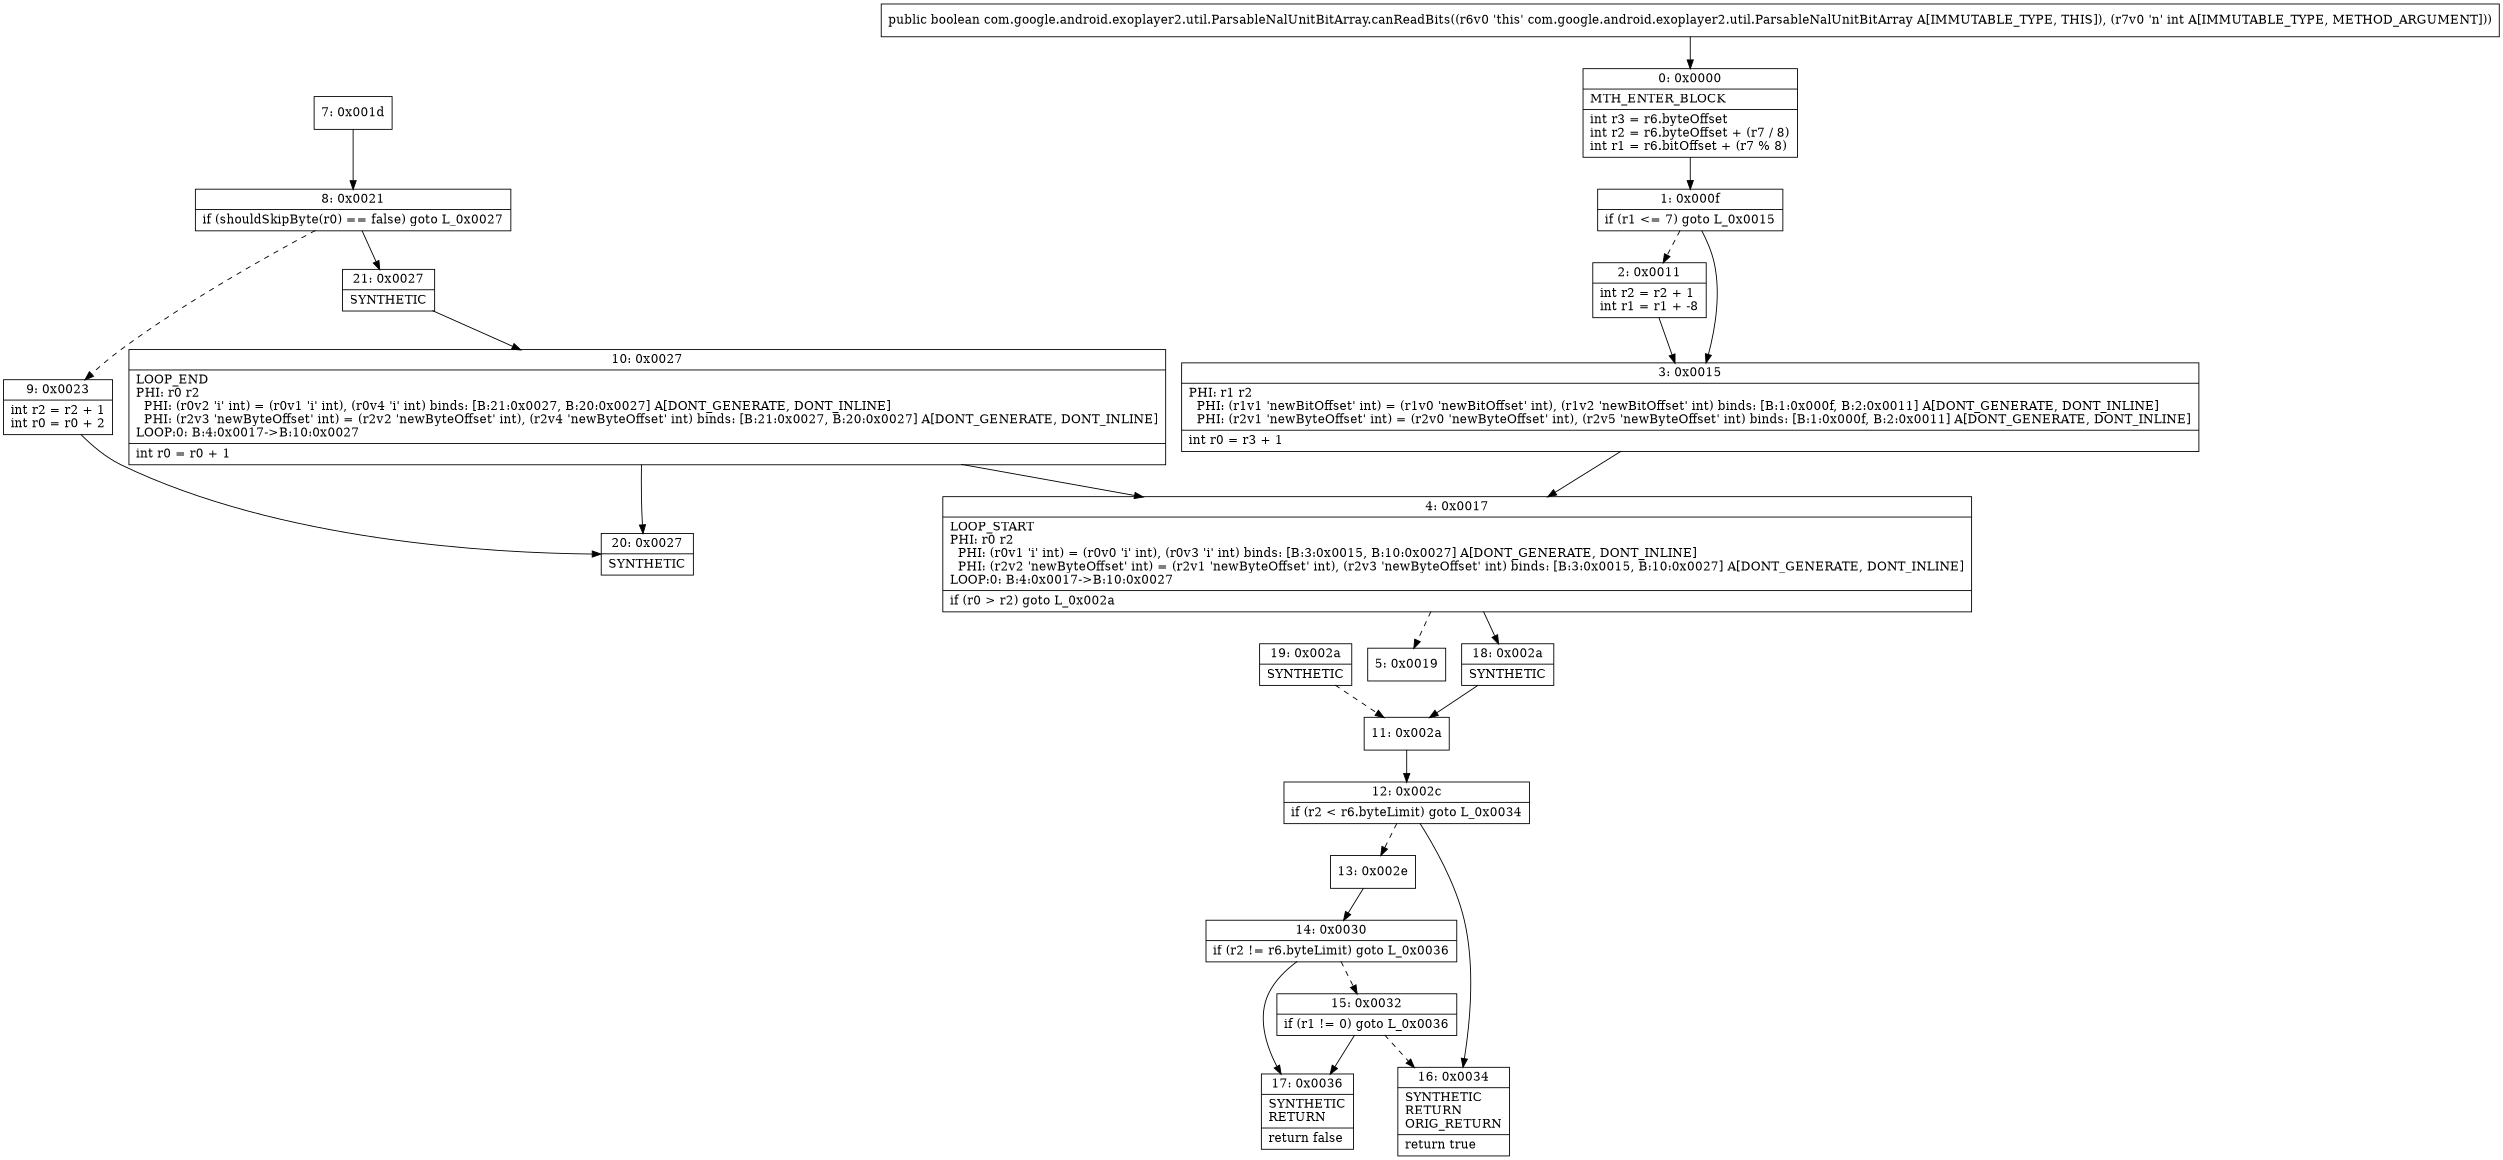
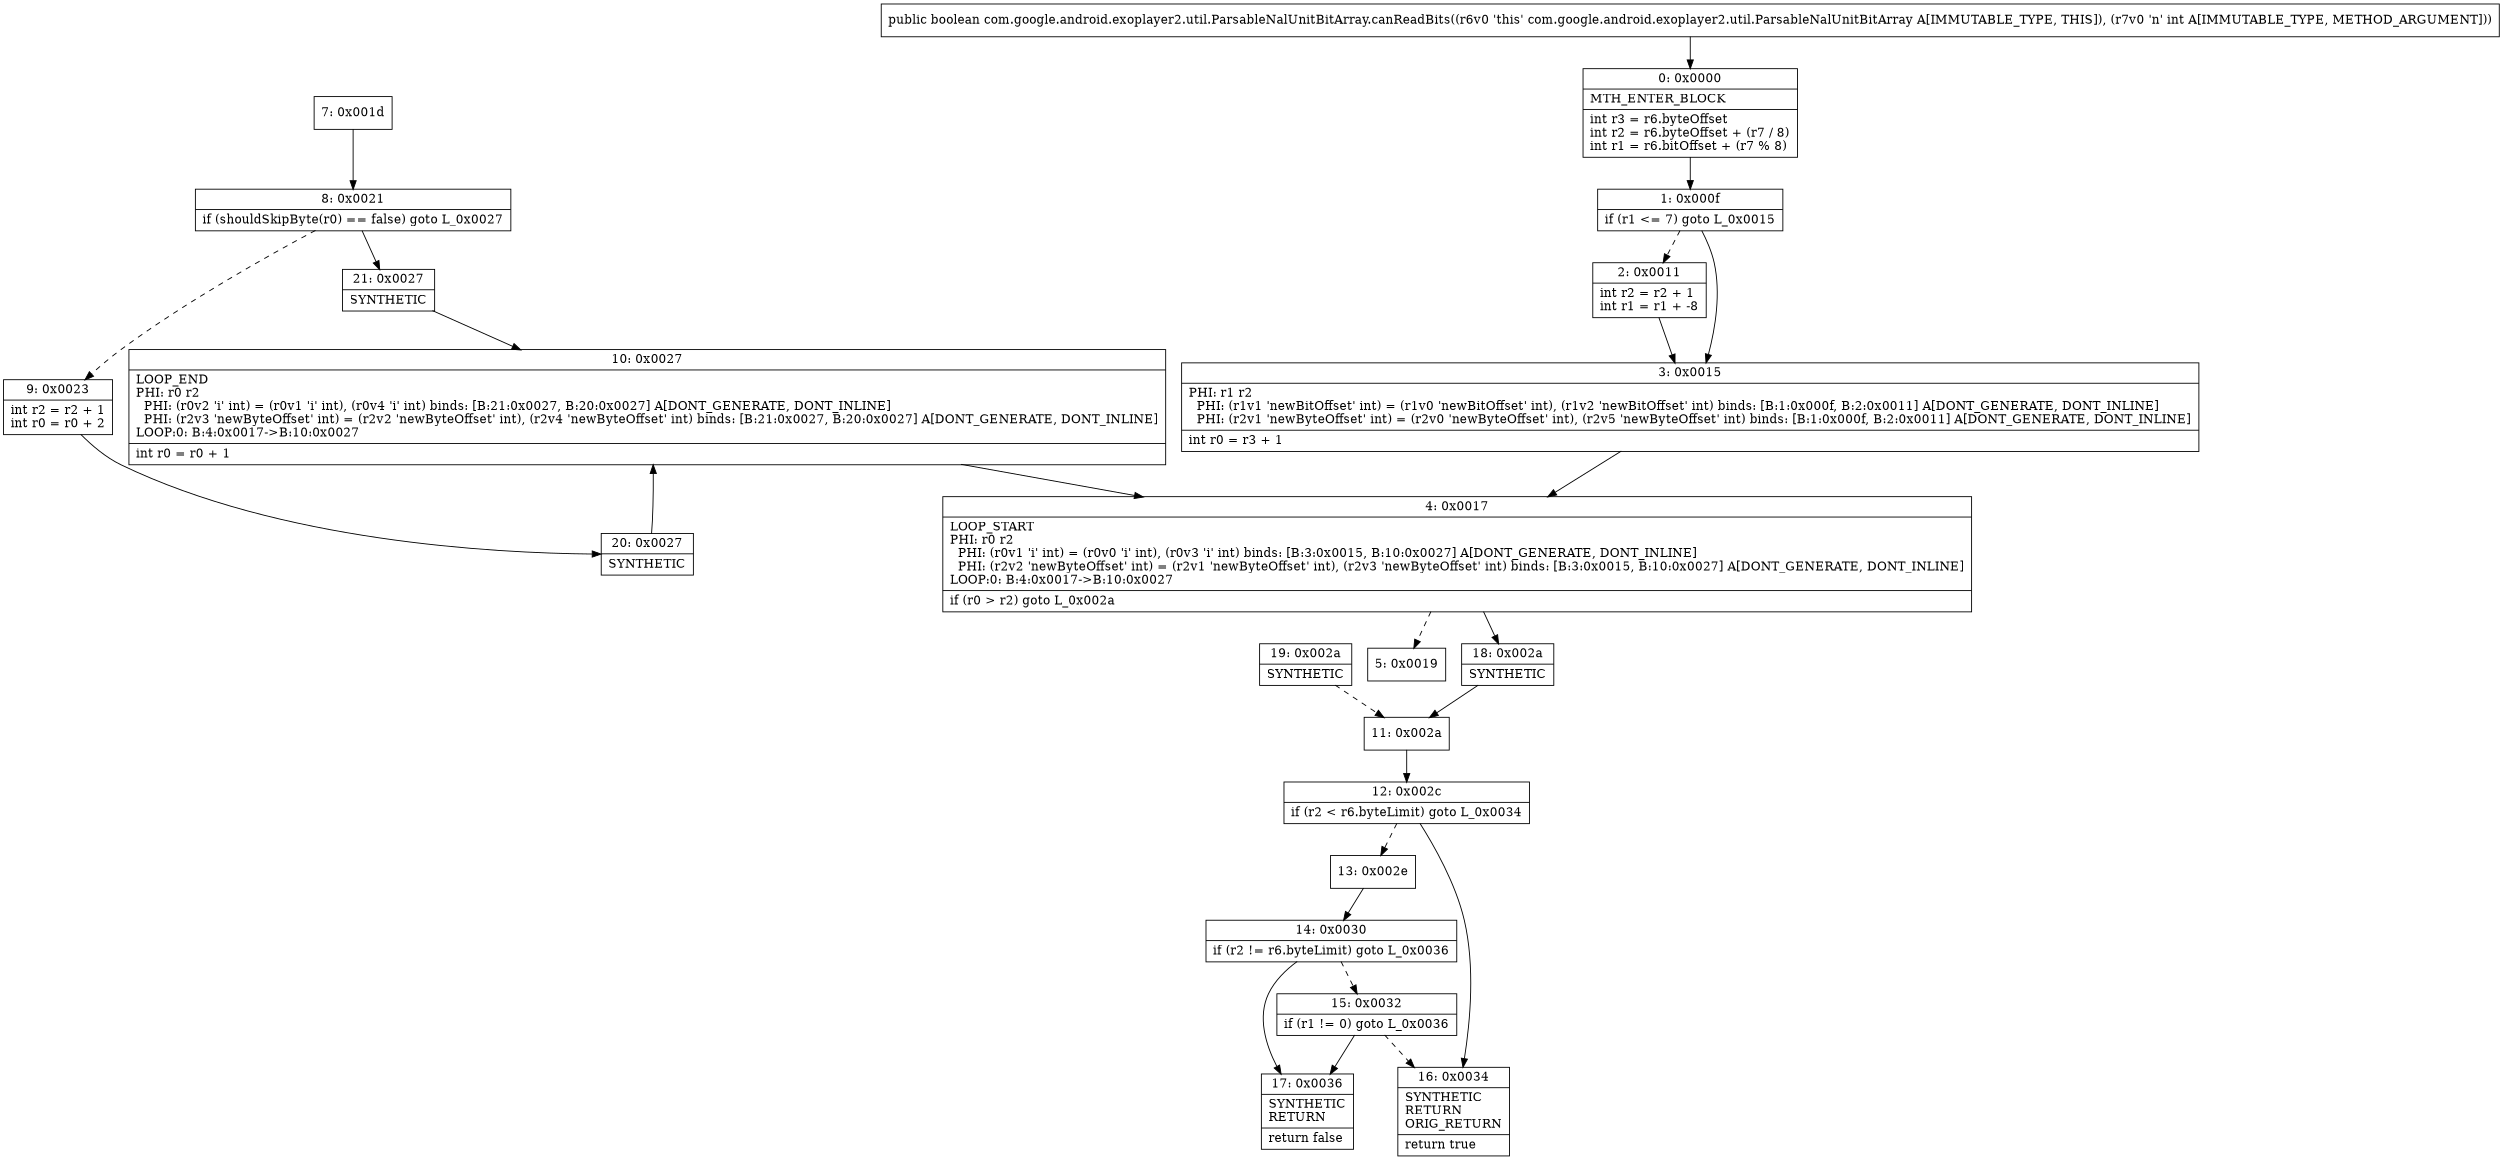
edge "10: 0x0027" -> "20: 0x0027": reversed
